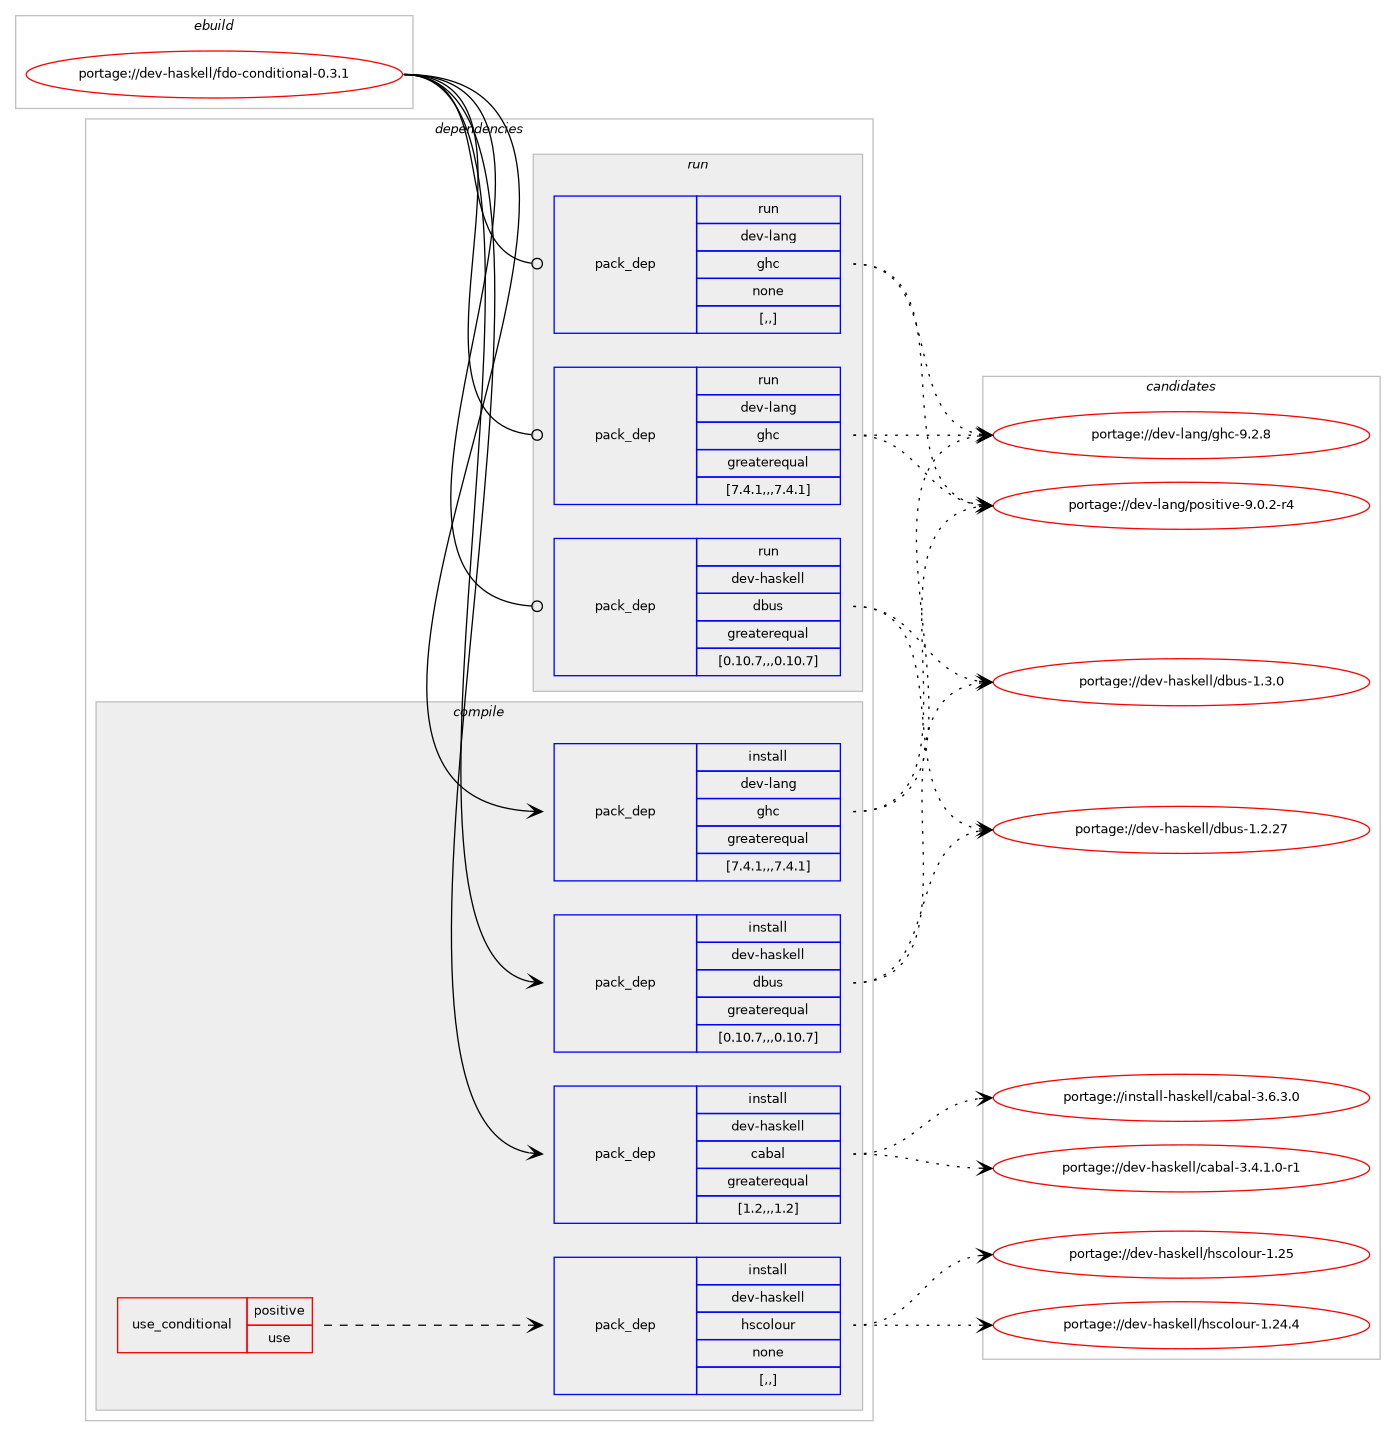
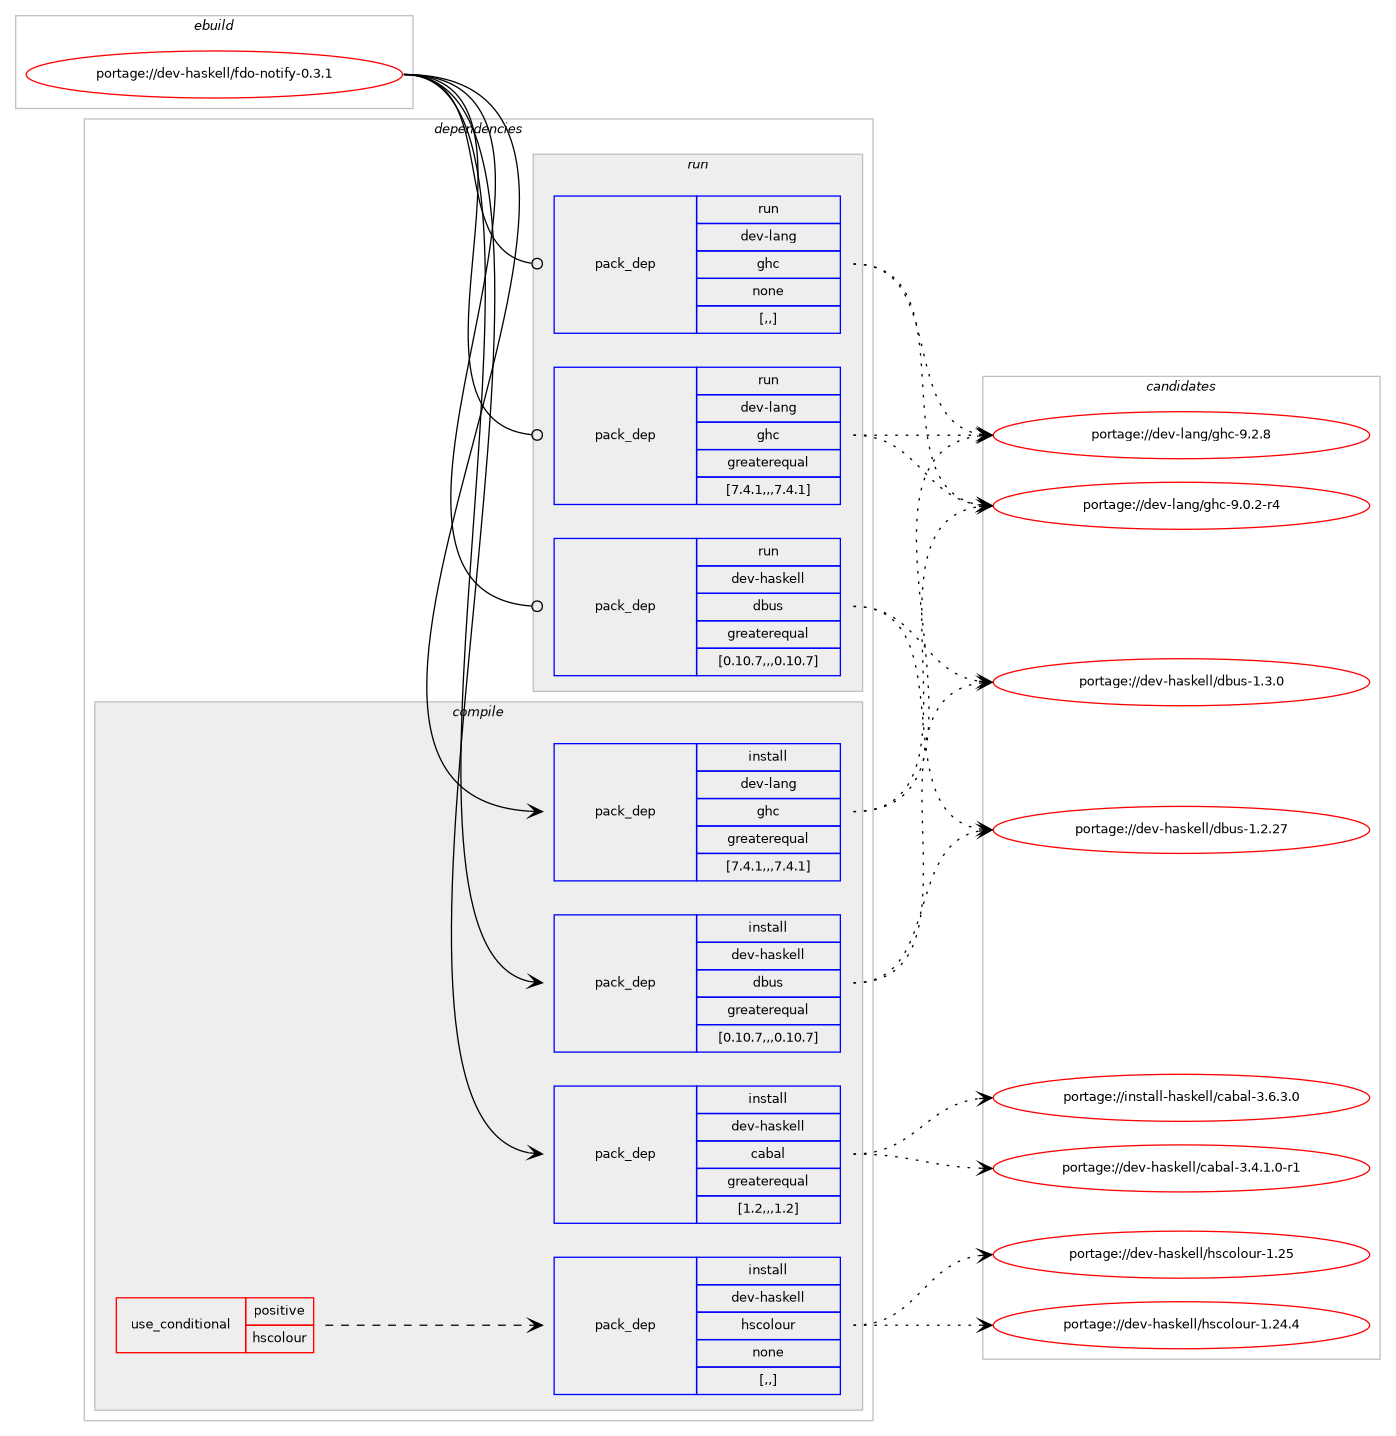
node "portage://dev-haskell/fdo-conditional-0.3.1": label "portage://dev-haskell/fdo-conditional-0.3.1" -> "portage://dev-haskell/fdo-notify-0.3.1"
node "portage://dev-lang/positive-9.0.2-r4": label "portage://dev-lang/positive-9.0.2-r4" -> "portage://dev-lang/ghc-9.0.2-r4"
node "use_conditional": text "use" -> "hscolour"
